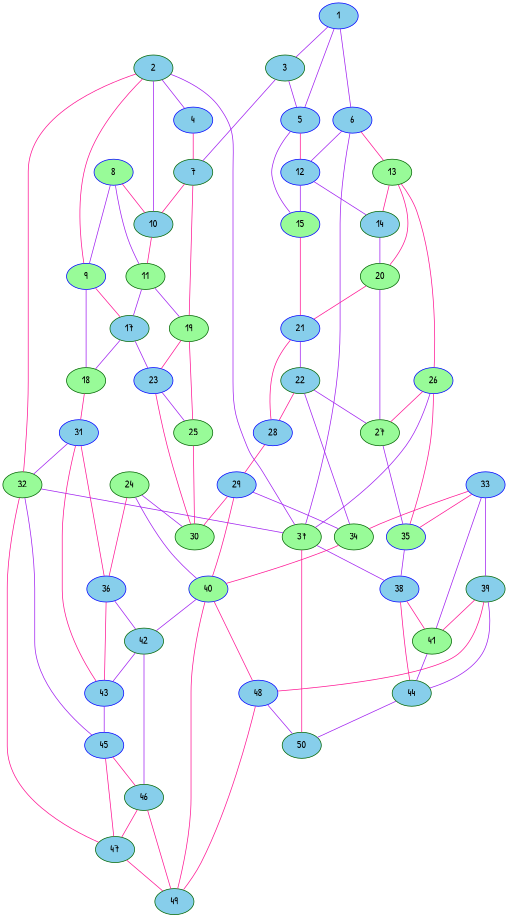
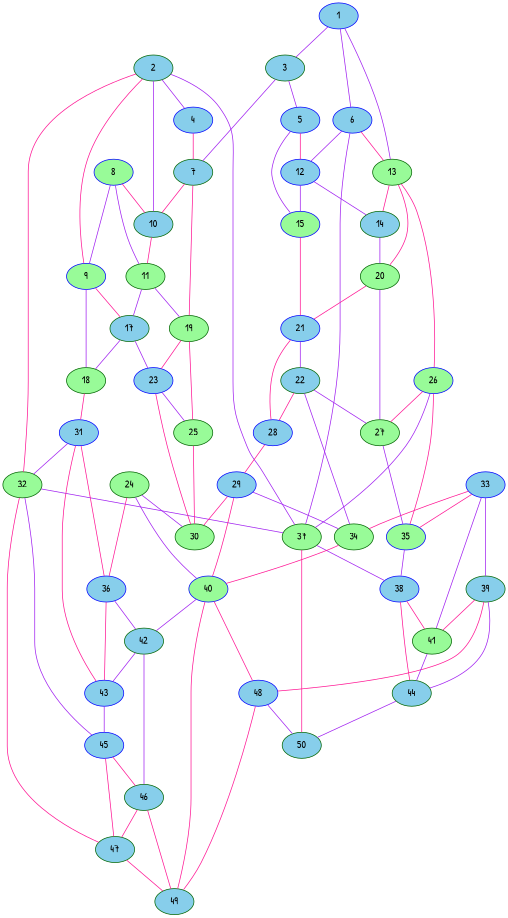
edge "1" -- "5": now "1" -- "13"
